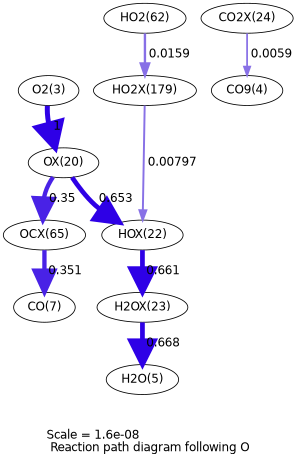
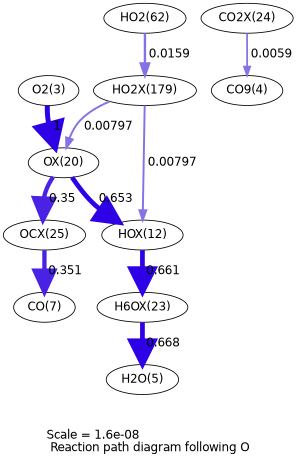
edge "HO2X(179)" -> "OX(20)": added, label "0.00797"
node "OCX(65)": label "OCX(65)" -> "OCX(25)"
node "HOX(22)": label "HOX(22)" -> "HOX(12)"
node "H2OX(23)": label "H2OX(23)" -> "H6OX(23)"
